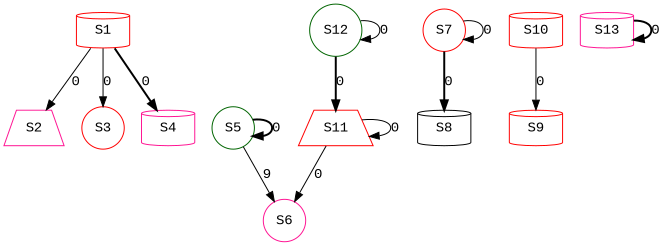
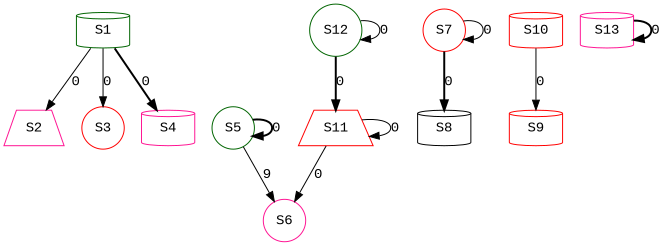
node "S1": color red -> darkgreen
